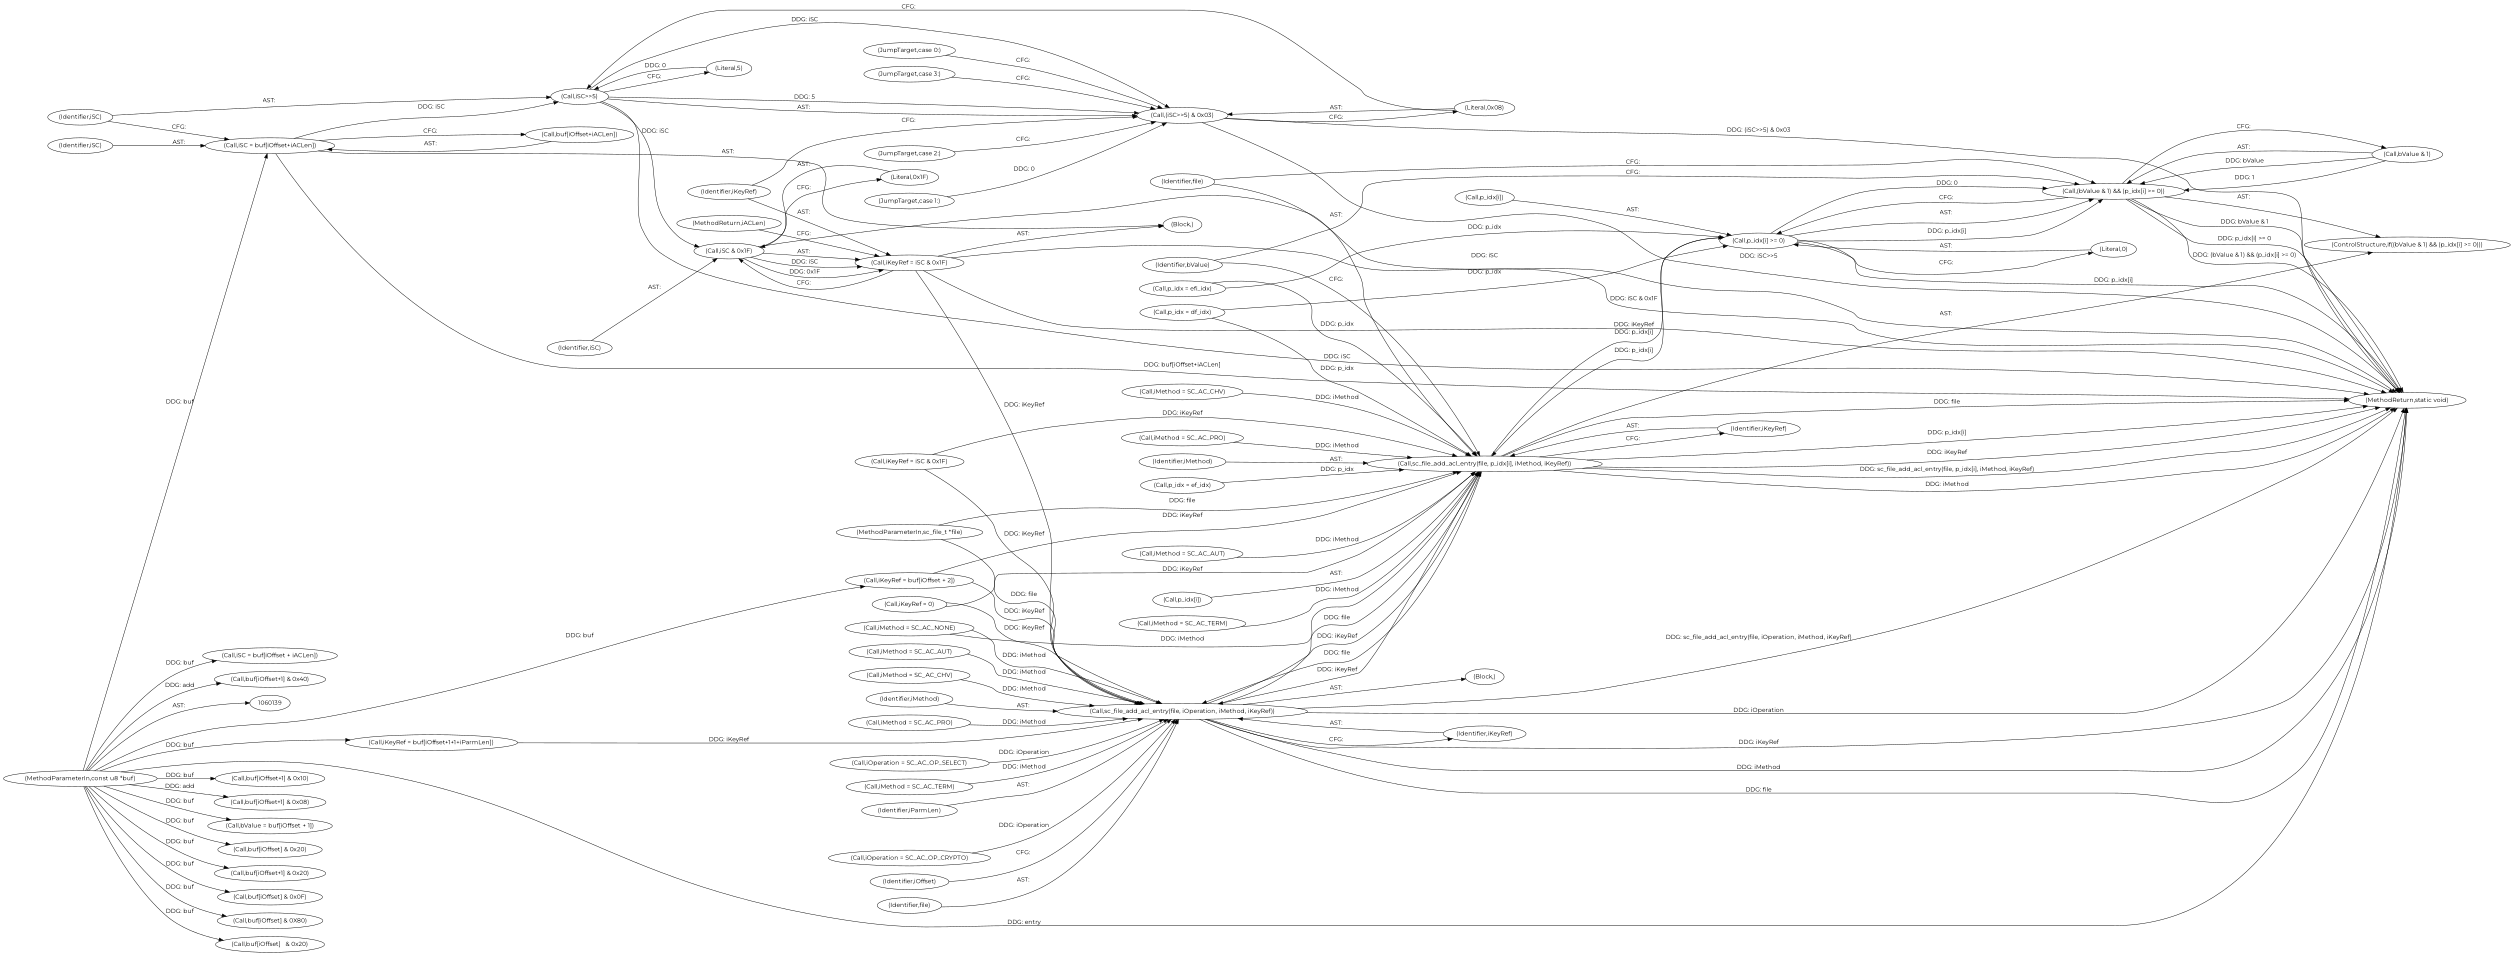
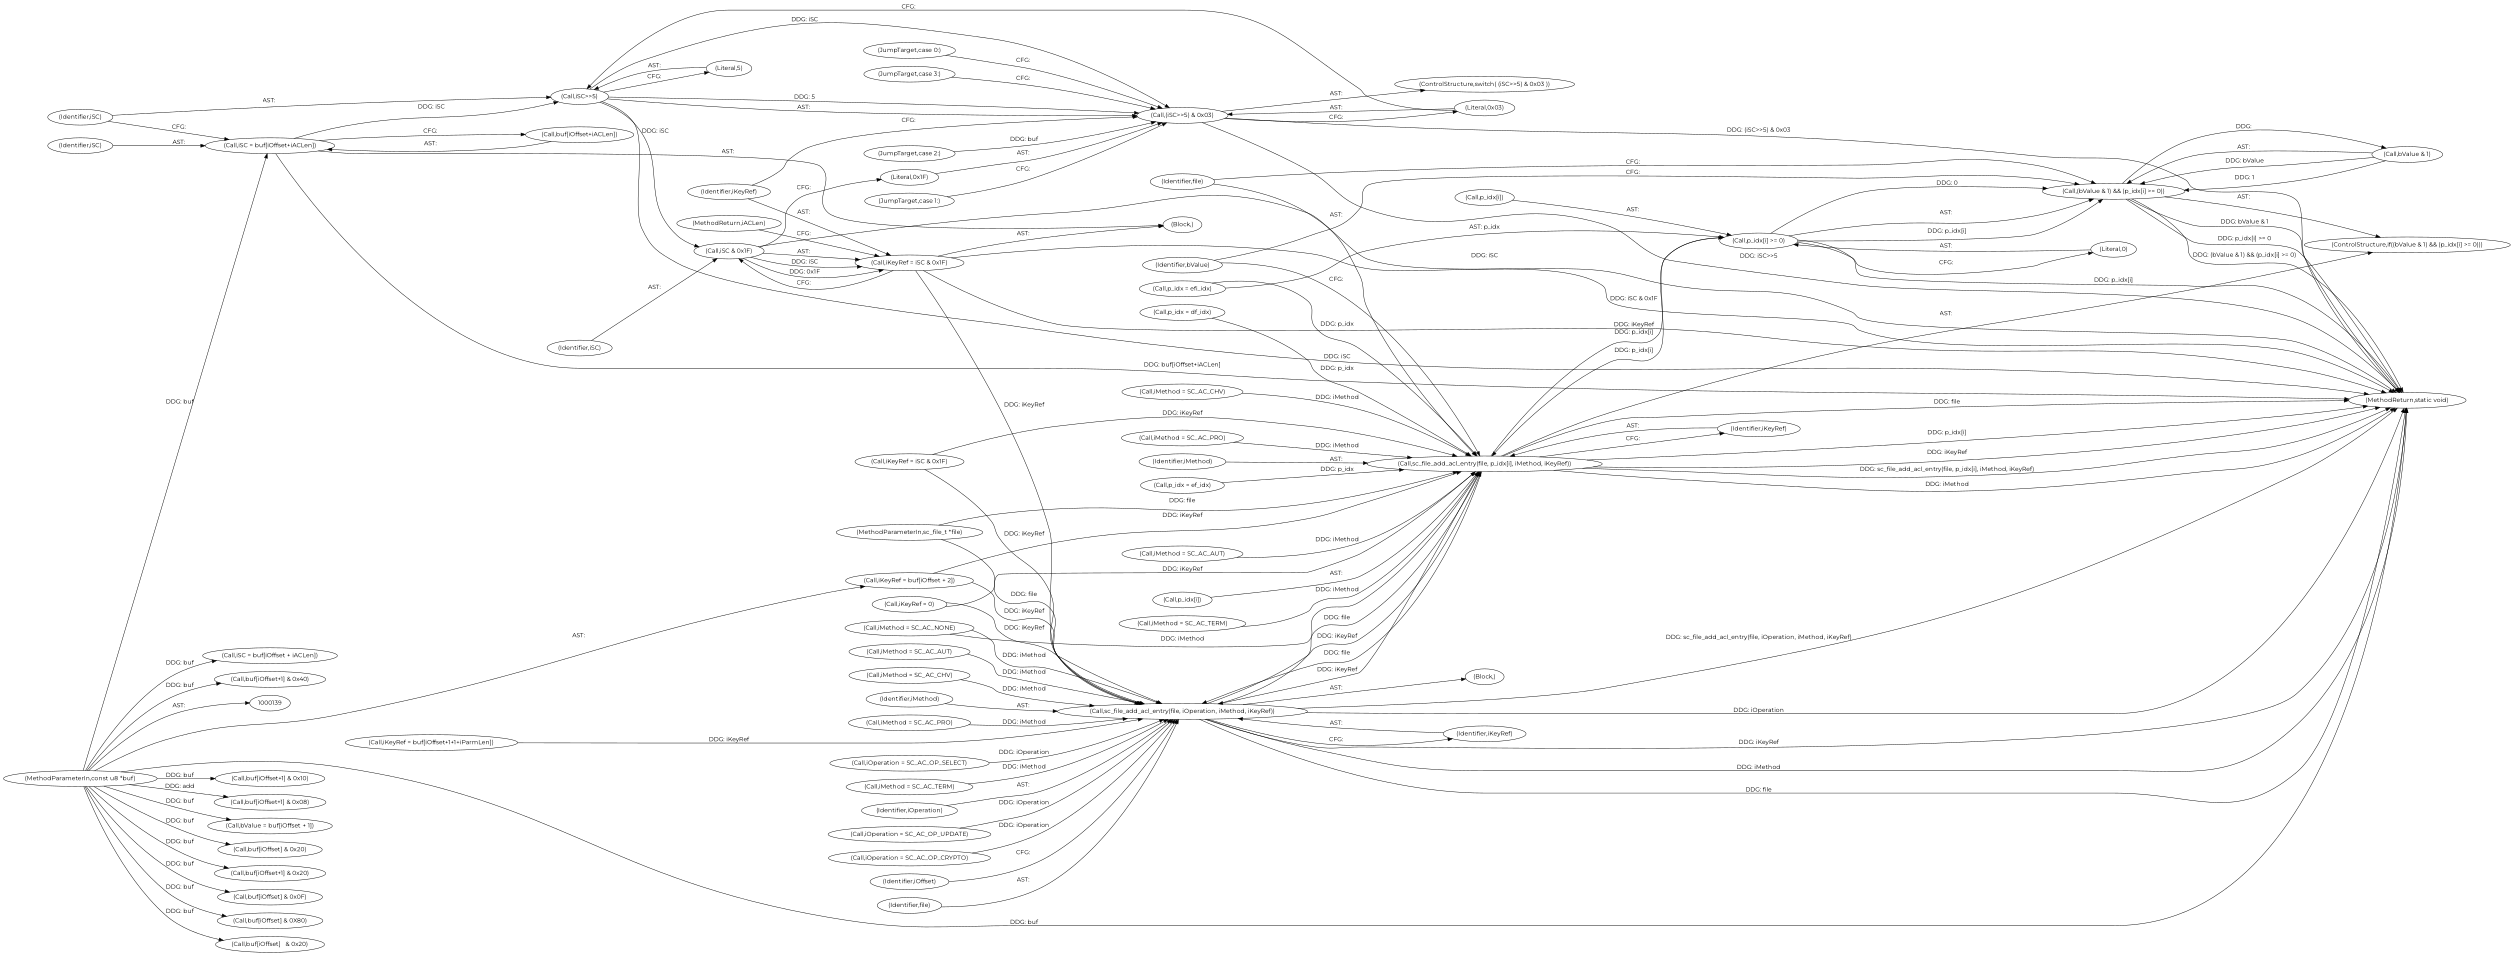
edge "(Literal,5)" -> "(Call,iSC>>5)": label "DDG: 0" -> "AST: "
node "(ControlStructure,switch( (iSC>>5) & 0x03 ))": added
node "(Literal,0x08)": label "(Literal,0x08)" -> "(Literal,0x03)"
edge "(Call,(bValue & 1) && (p_idx[i] >= 0))" -> "(Call,bValue & 1)": label "CFG: " -> "DDG: "
edge "(JumpTarget,case 2:)" -> "(Call,(iSC>>5) & 0x03)": label "CFG: " -> "DDG: buf"
edge "(JumpTarget,case 1:)" -> "(Call,(iSC>>5) & 0x03)": label "DDG: 0" -> "CFG: "
edge "(Literal,0x1F)" -> "(Call,iSC & 0x1F)": now "(Literal,0x1F)" -> "(Call,(iSC>>5) & 0x03)"
edge "(Call,(bValue & 1) && (p_idx[i] >= 0))" -> "(Call,p_idx[i] >= 0)": removed, label "CFG:"
edge "(Call,p_idx = efi_idx)" -> "(Call,p_idx[i] >= 0)": label "DDG: p_idx" -> "AST: p_idx"
edge "(Call,p_idx = df_idx)" -> "(Call,p_idx[i] >= 0)": removed, label "DDG: p_idx"
edge "(MethodParameterIn,const u8 *buf)" -> "(Call,iKeyRef = buf[iOffset + 2])": label "DDG: buf" -> "AST: "
edge "(MethodParameterIn,const u8 *buf)" -> "(Call,buf[iOffset+1] & 0x40)": label "DDG: add" -> "DDG: buf"
node "1060139": label "1060139" -> "1000139"
edge "(MethodParameterIn,const u8 *buf)" -> "(Call,iKeyRef = buf[iOffset+1+1+iParmLen])": removed, label "DDG: buf"
node "(Identifier,iParmLen)": label "(Identifier,iParmLen)" -> "(Identifier,iOperation)"
node "(Call,iOperation = SC_AC_OP_UPDATE)": added
edge "(MethodParameterIn,const u8 *buf)" -> "(MethodReturn,static void)": label "DDG: entry" -> "DDG: buf"
